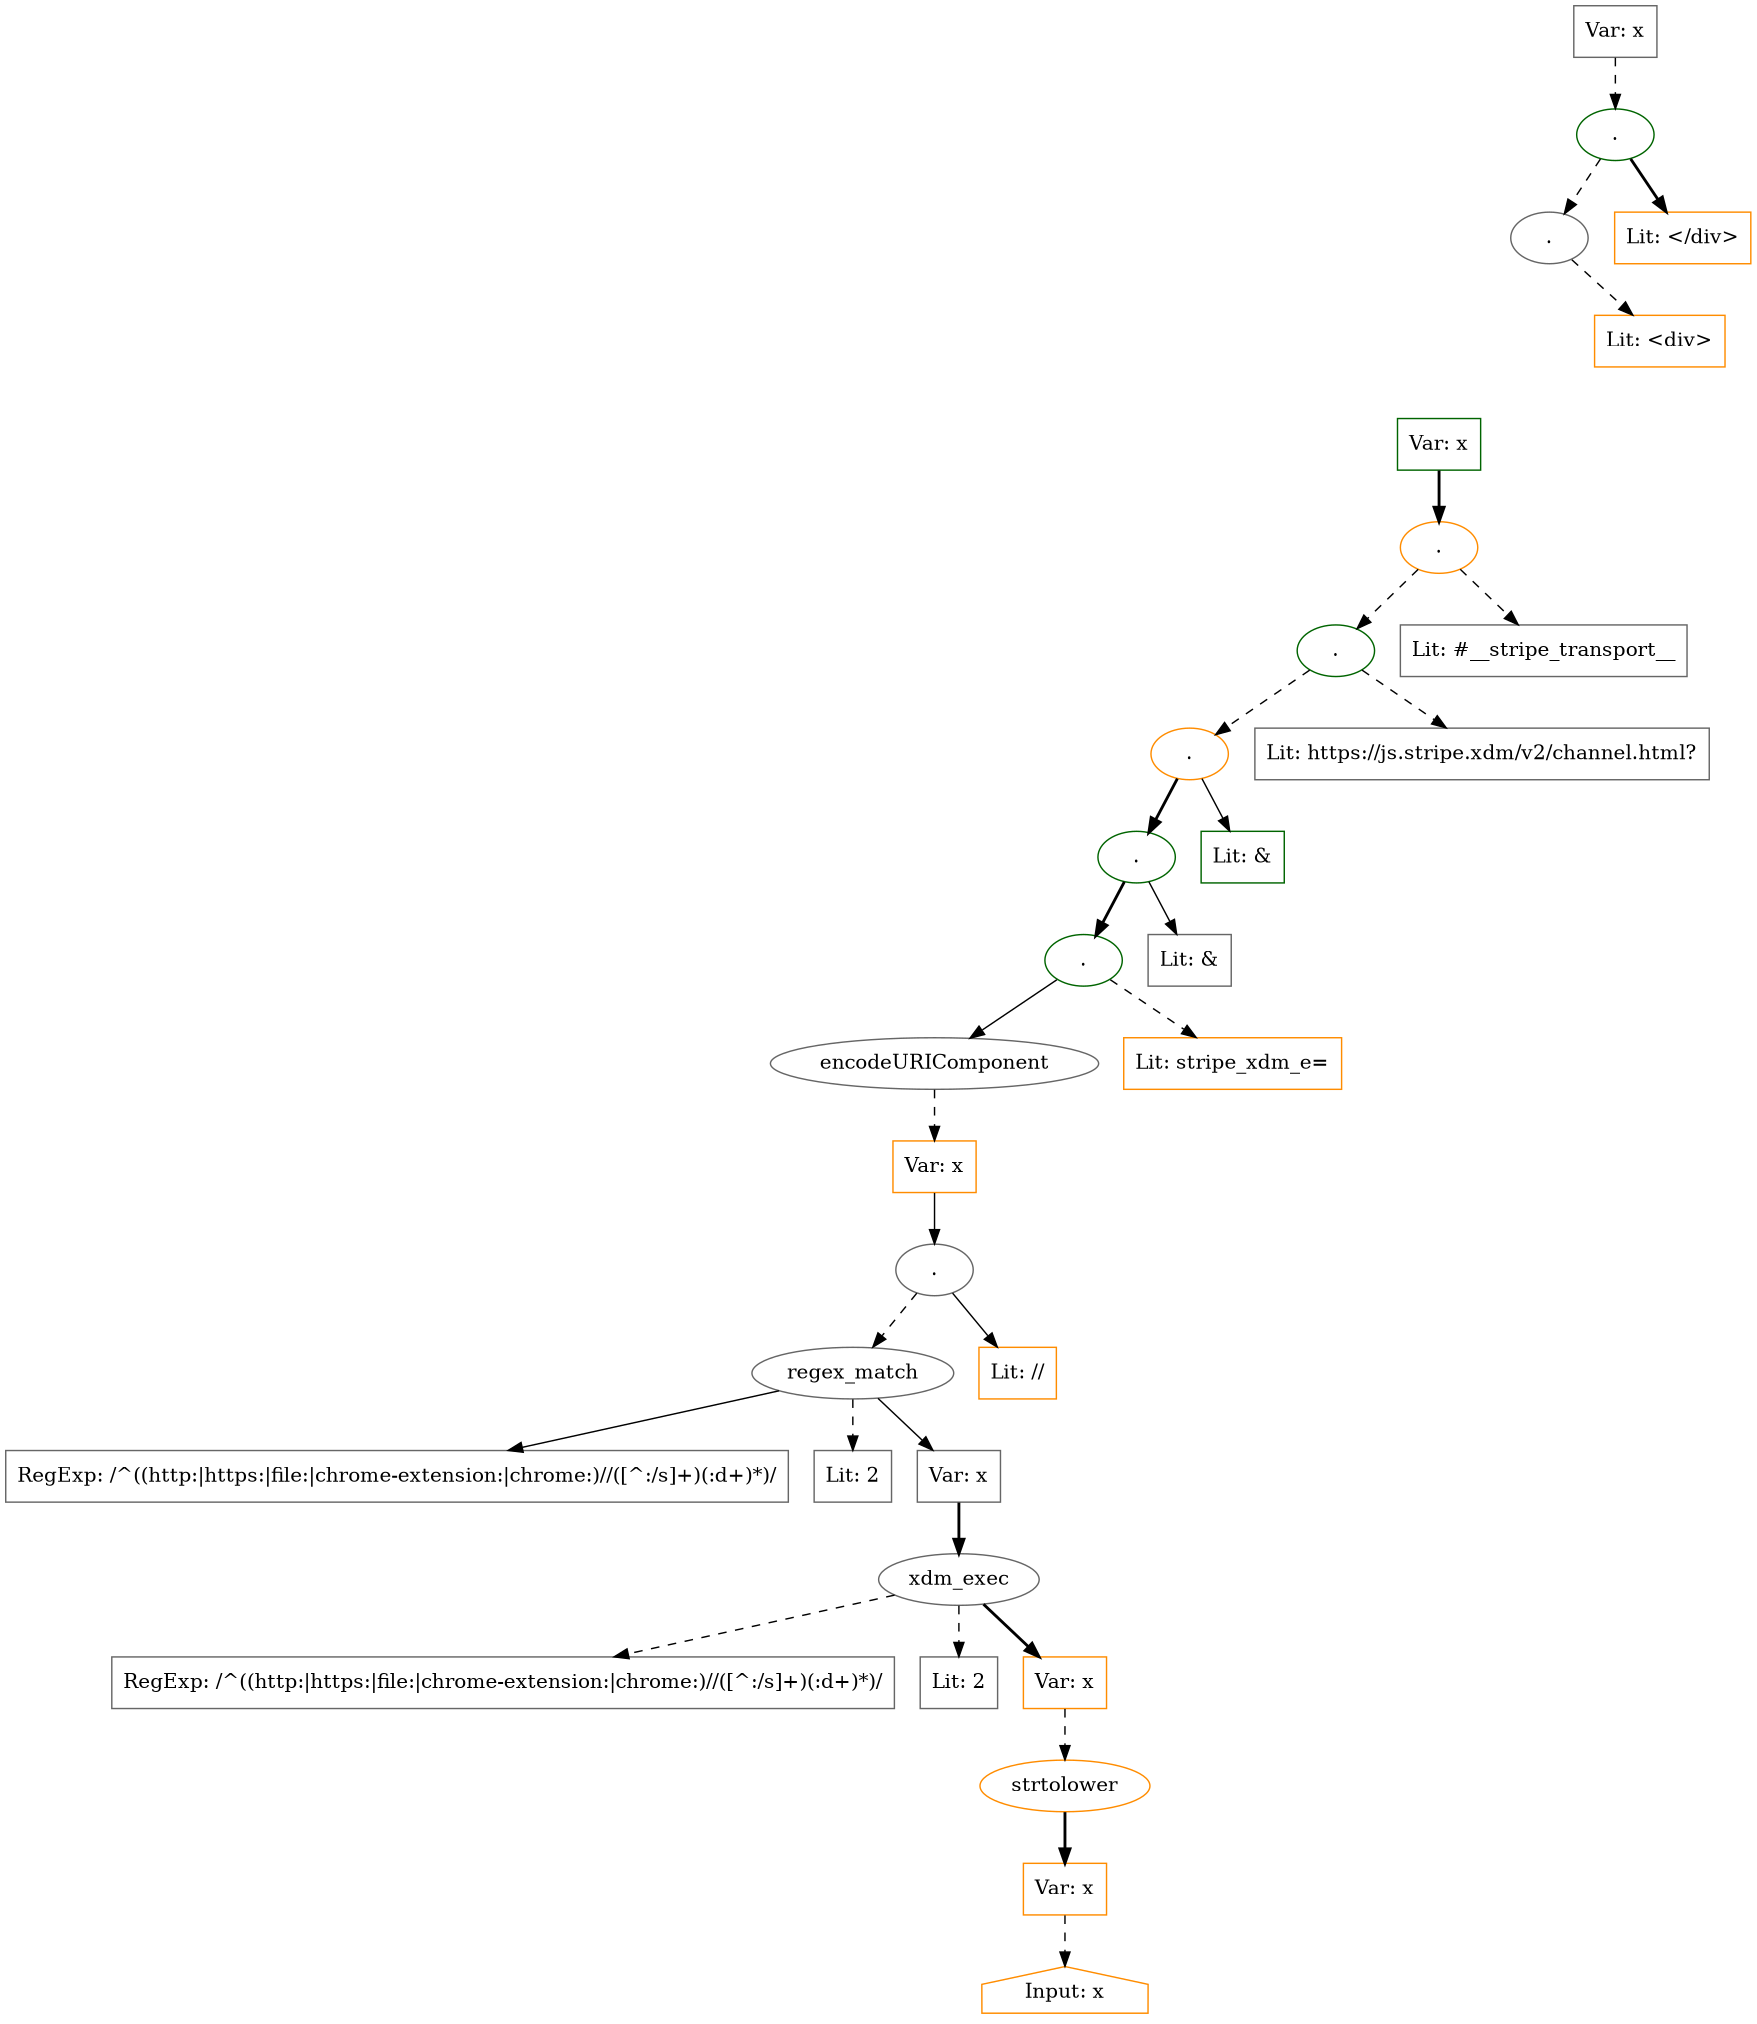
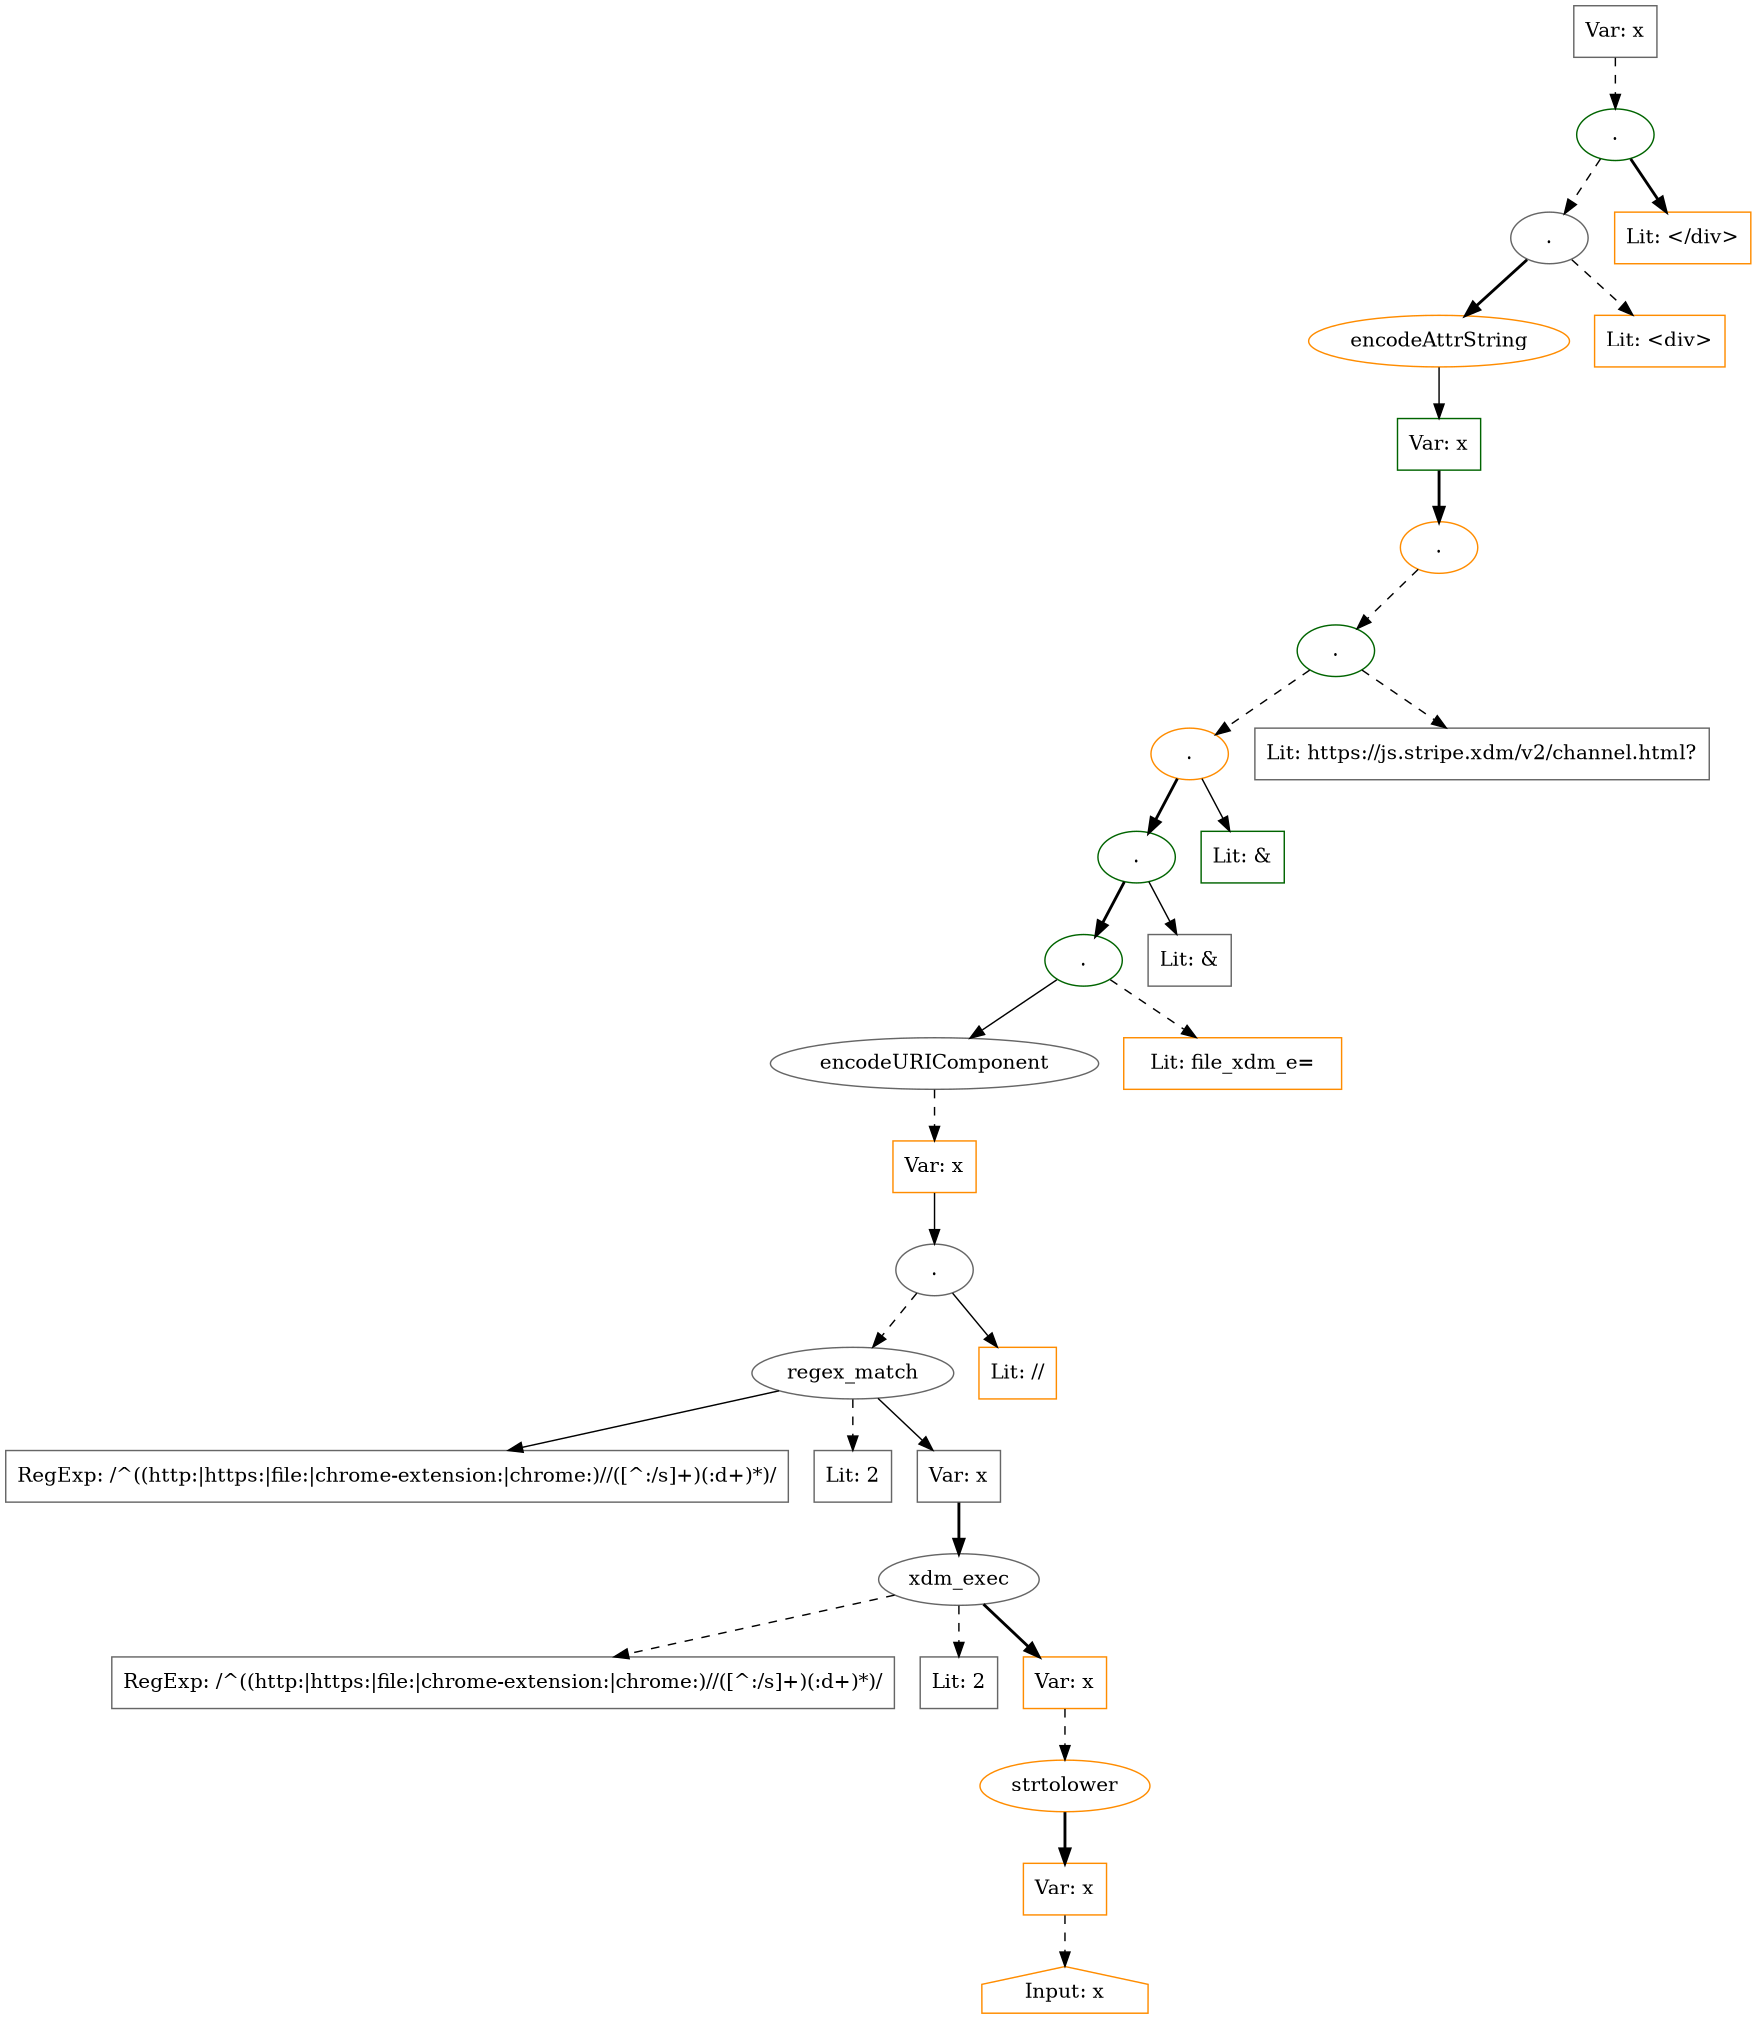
node "encodeAttrString": added
node "Lit: #__stripe_transport__": removed
node "Lit: stripe_xdm_e=": label "Lit: stripe_xdm_e=" -> "Lit: file_xdm_e="
